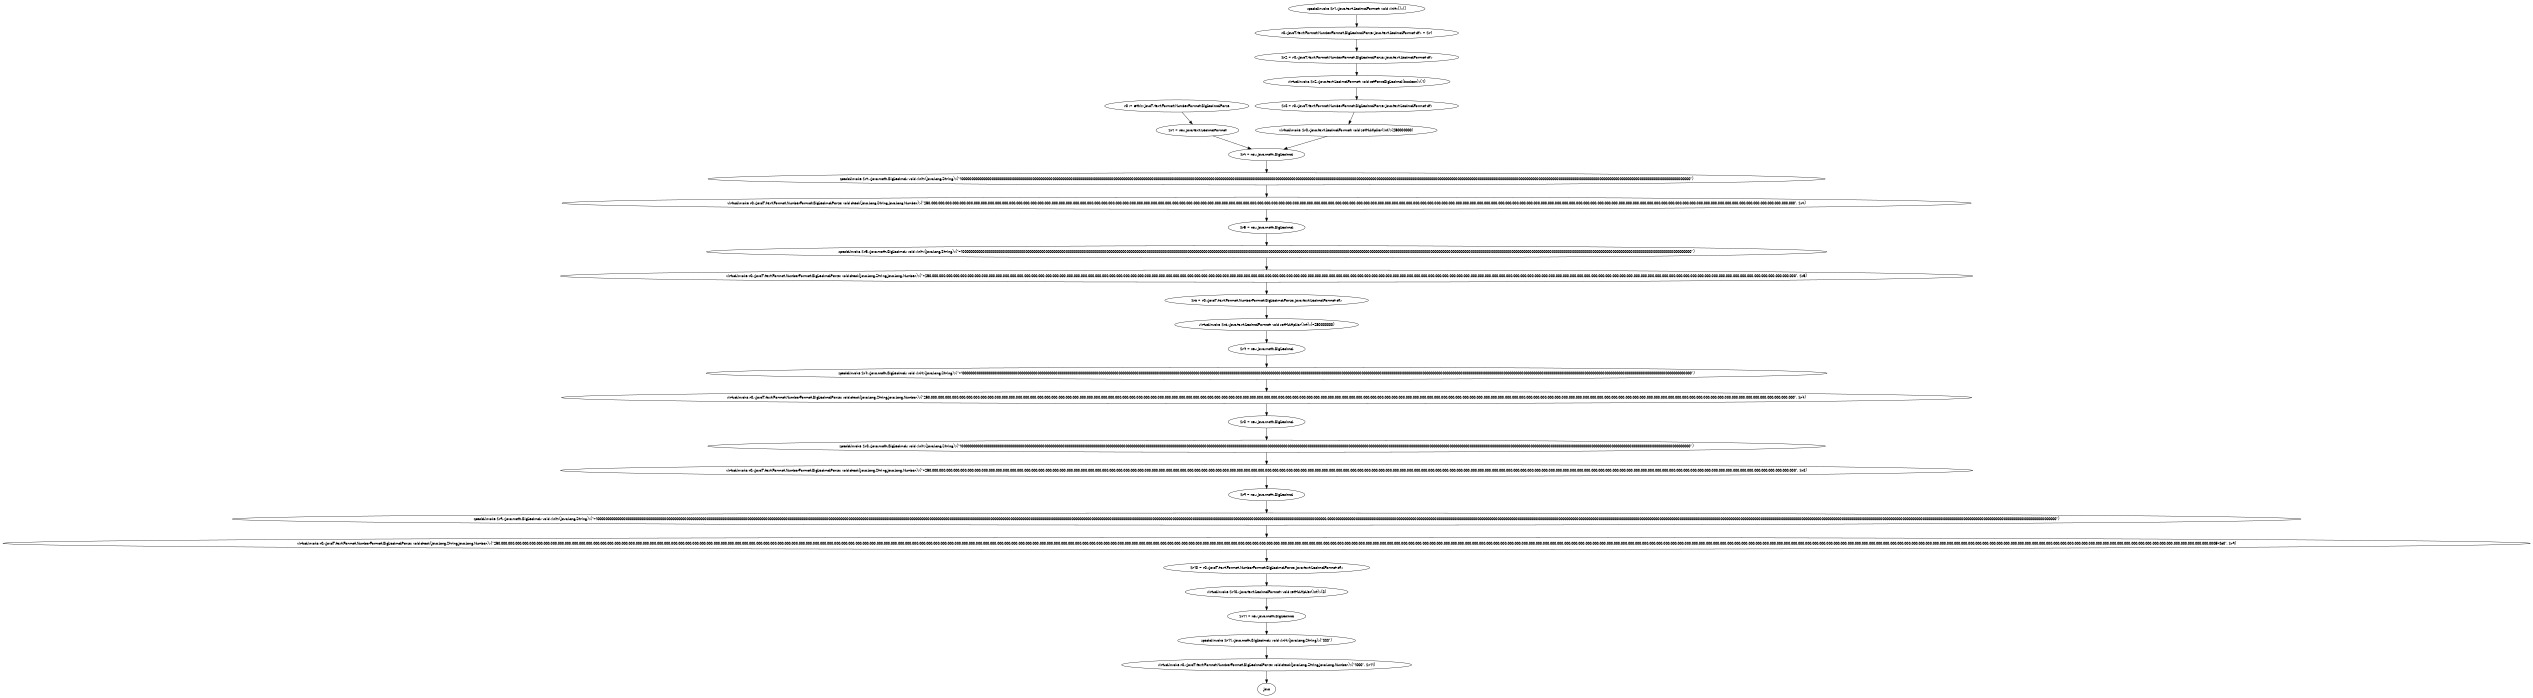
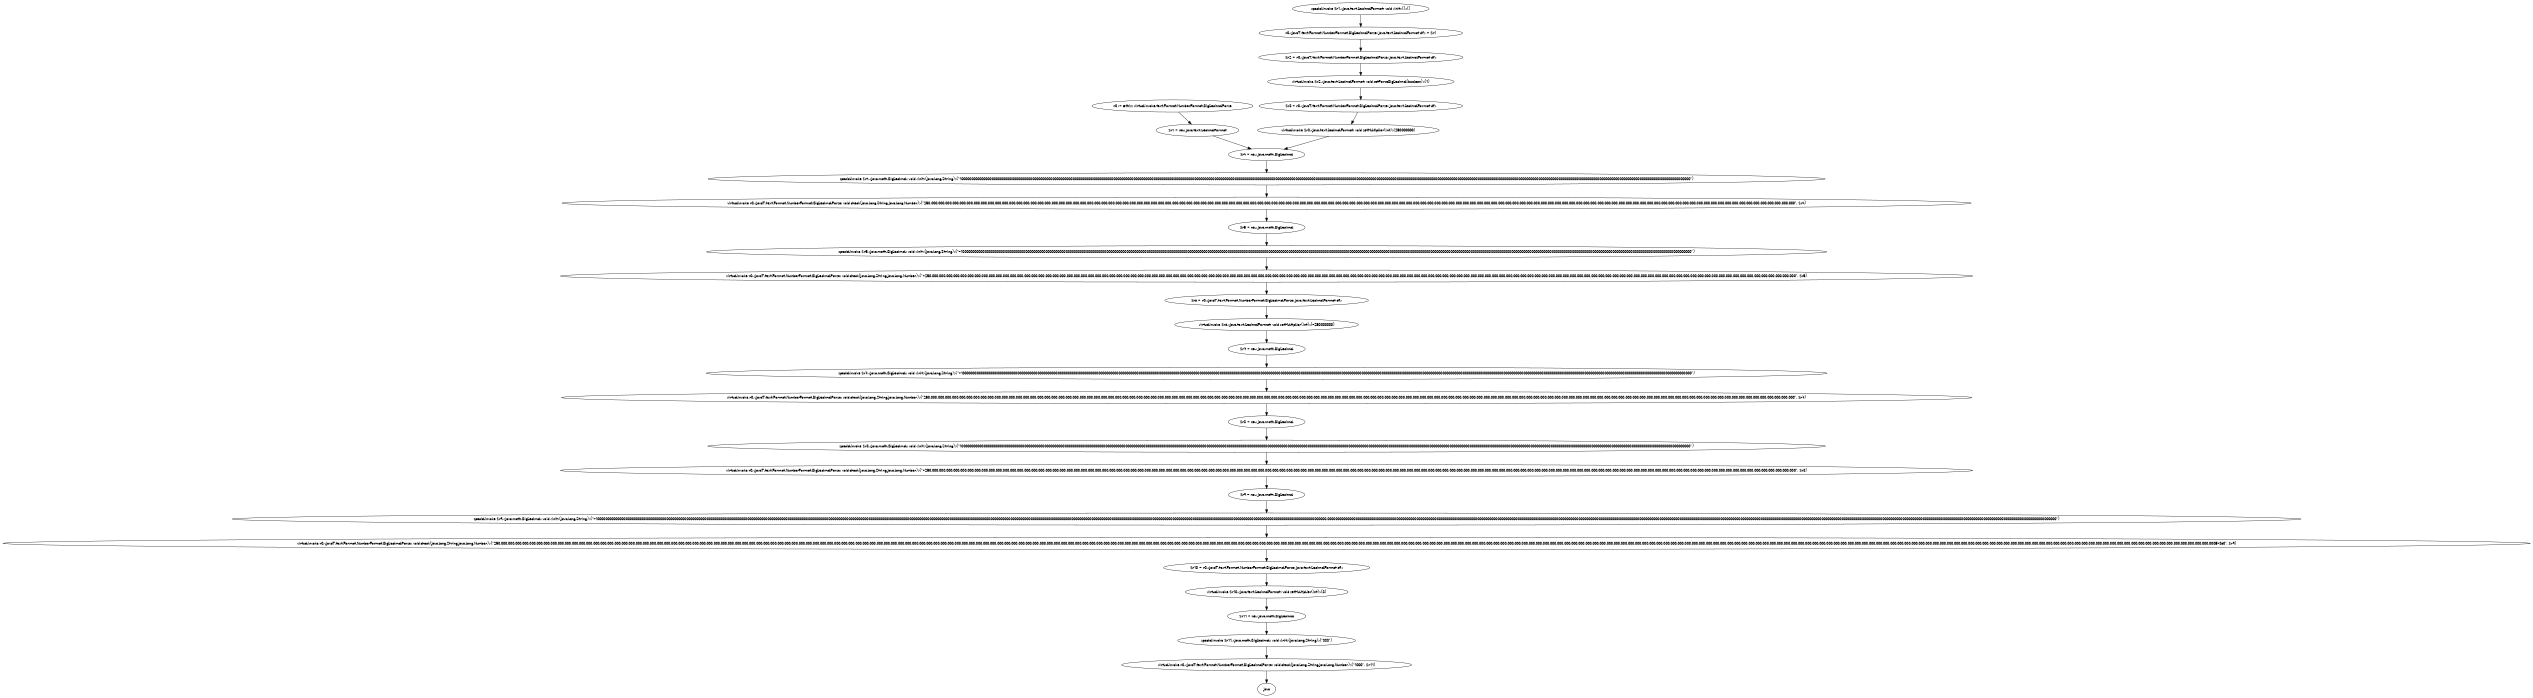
node "r0 := @this: javaT.text.Format.NumberFormat.BigDecimalParse": label "r0 := @this: javaT.text.Format.NumberFormat.BigDecimalParse" -> "r0 := @this: virtualinvoke.text.Format.NumberFormat.BigDecimalParse"
